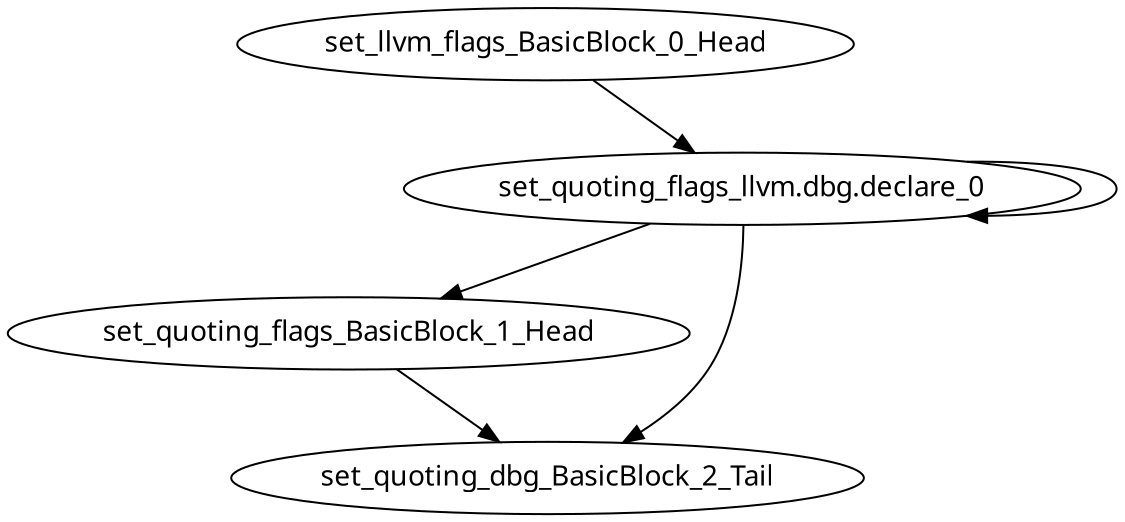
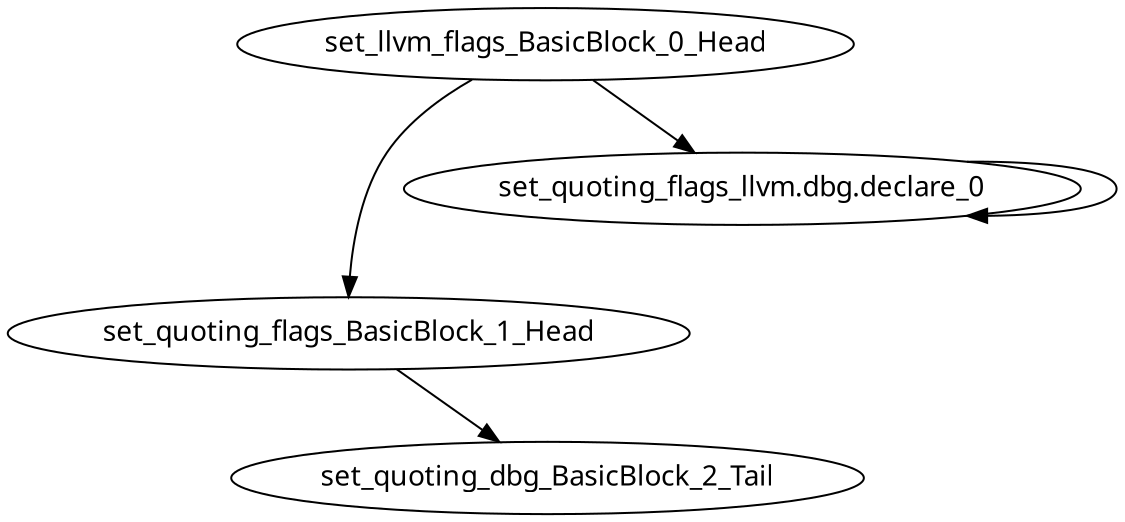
edge "set_quoting_flags_llvm.dbg.declare_0" -> "set_quoting_flags_BasicBlock_1_Head": now "set_llvm_flags_BasicBlock_0_Head" -> "set_quoting_flags_BasicBlock_1_Head"
edge "set_quoting_flags_llvm.dbg.declare_0" -> "set_quoting_dbg_BasicBlock_2_Tail": removed
